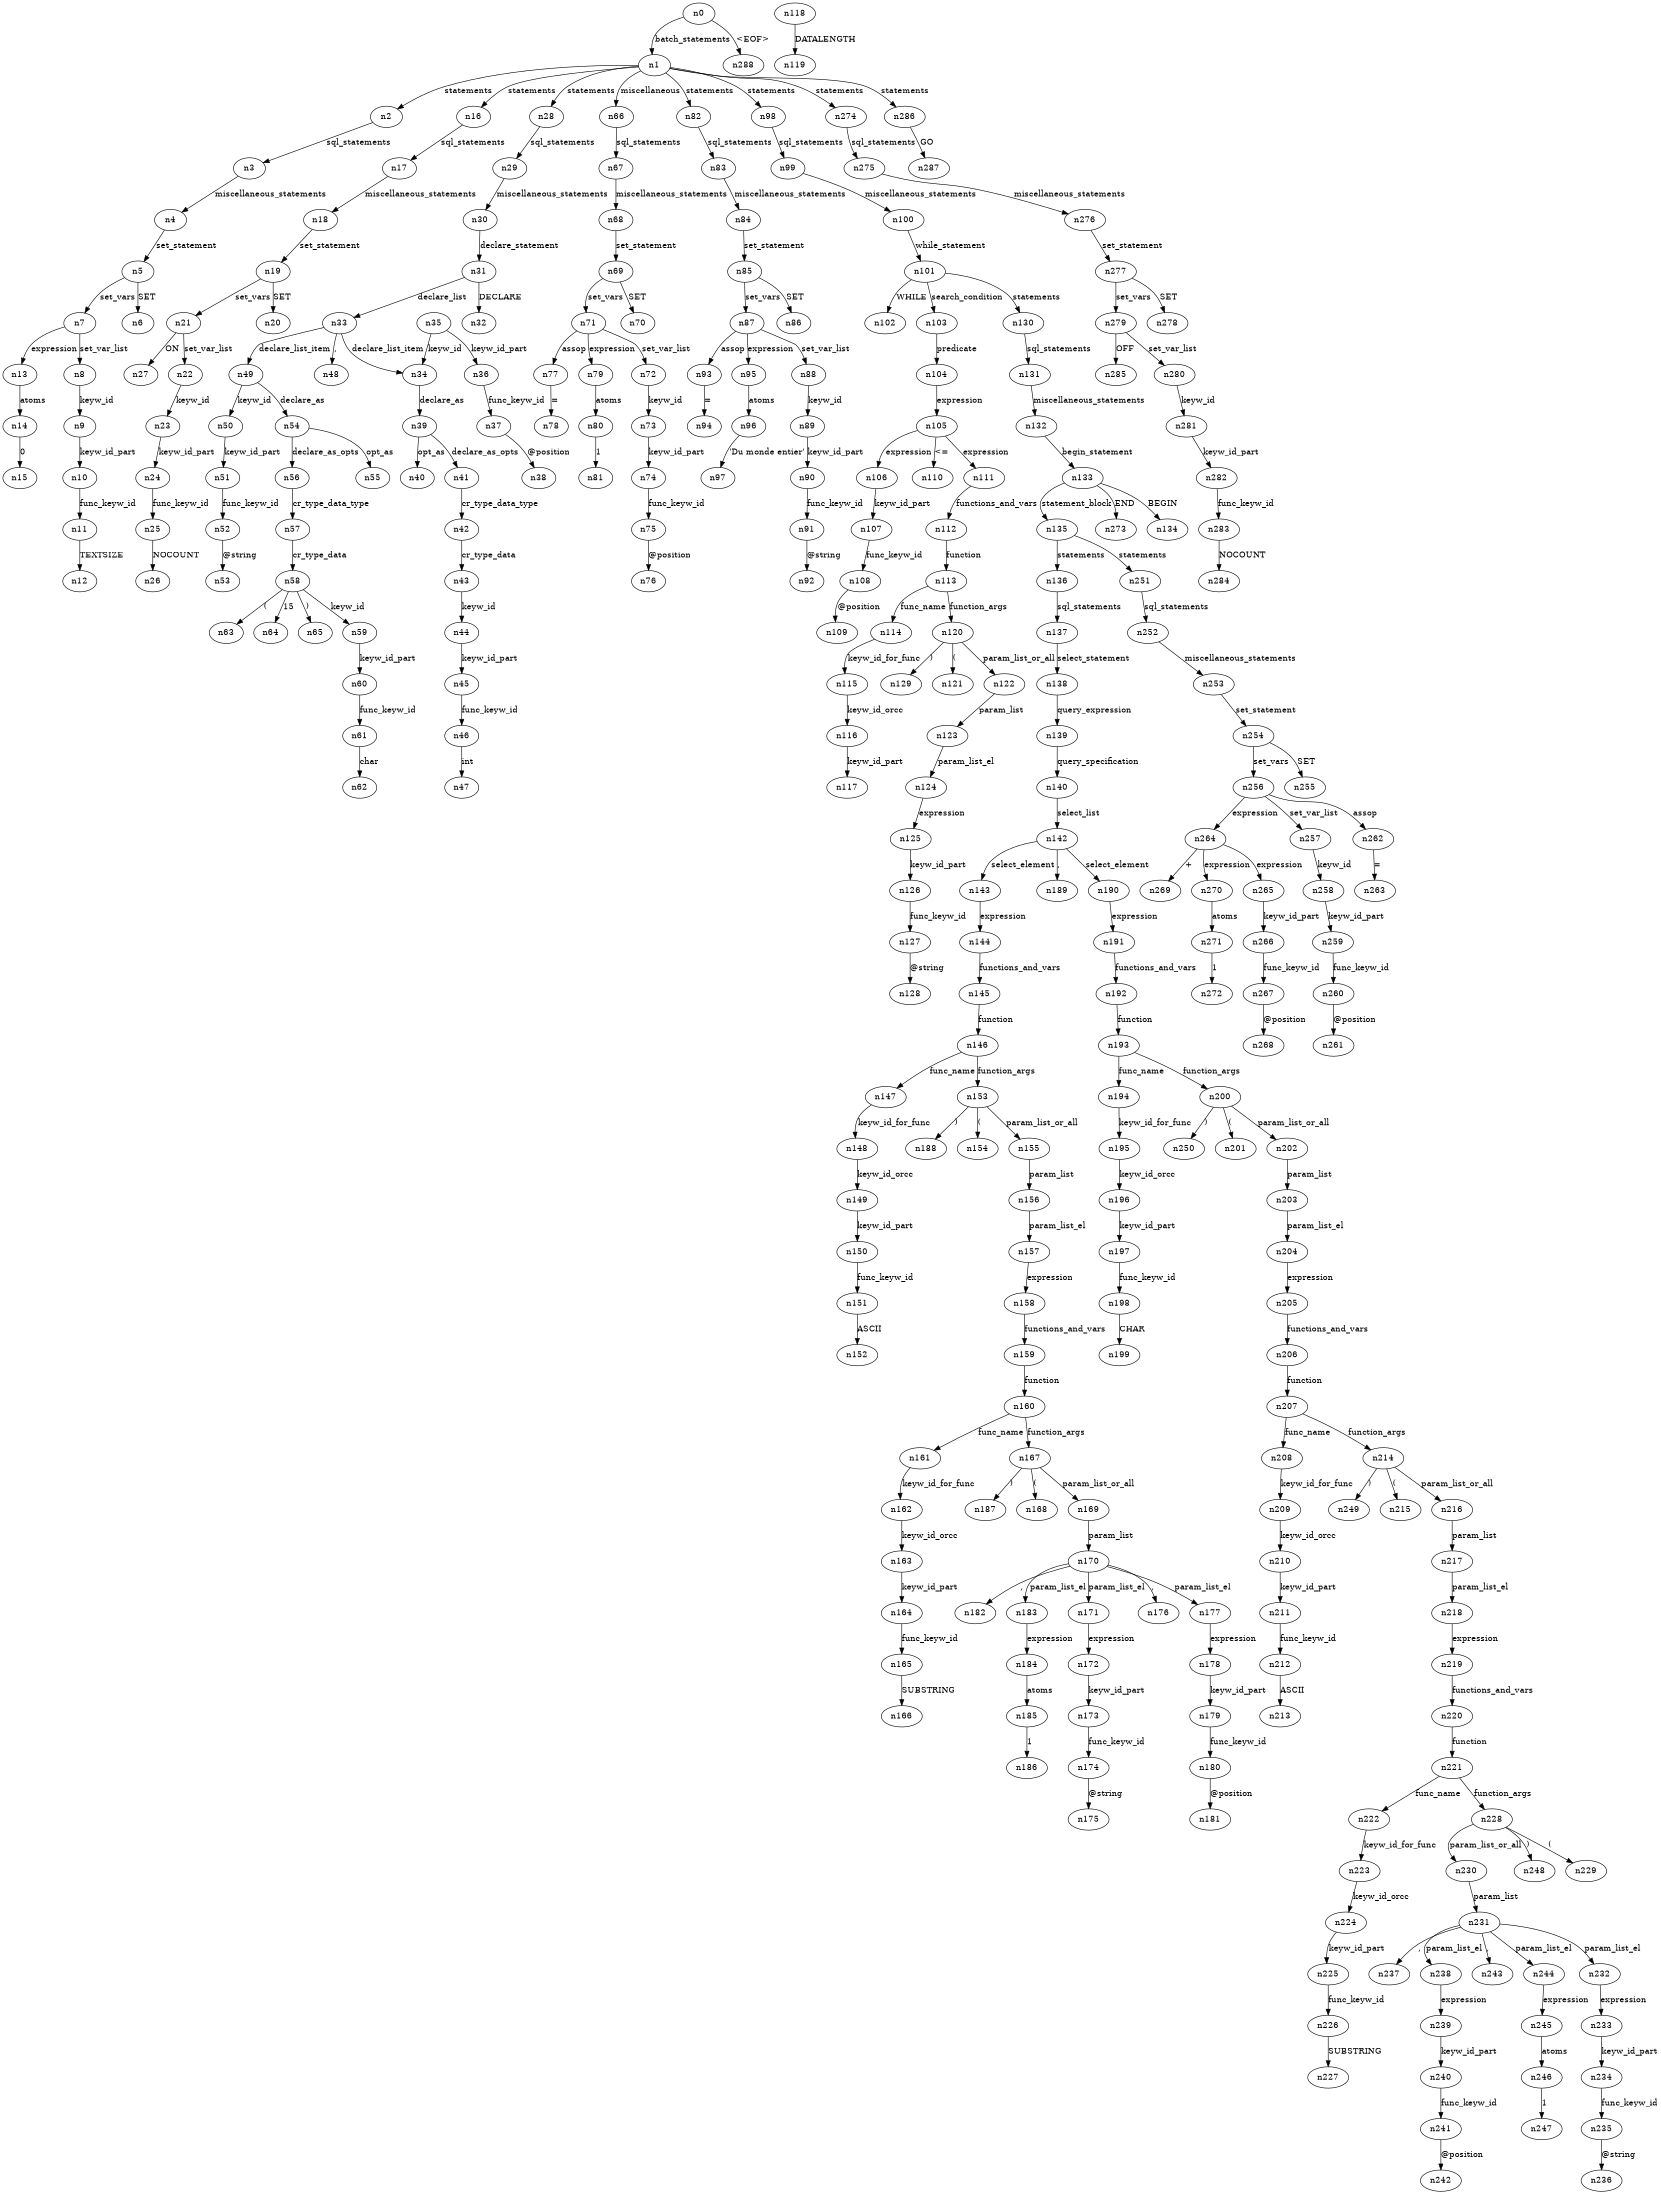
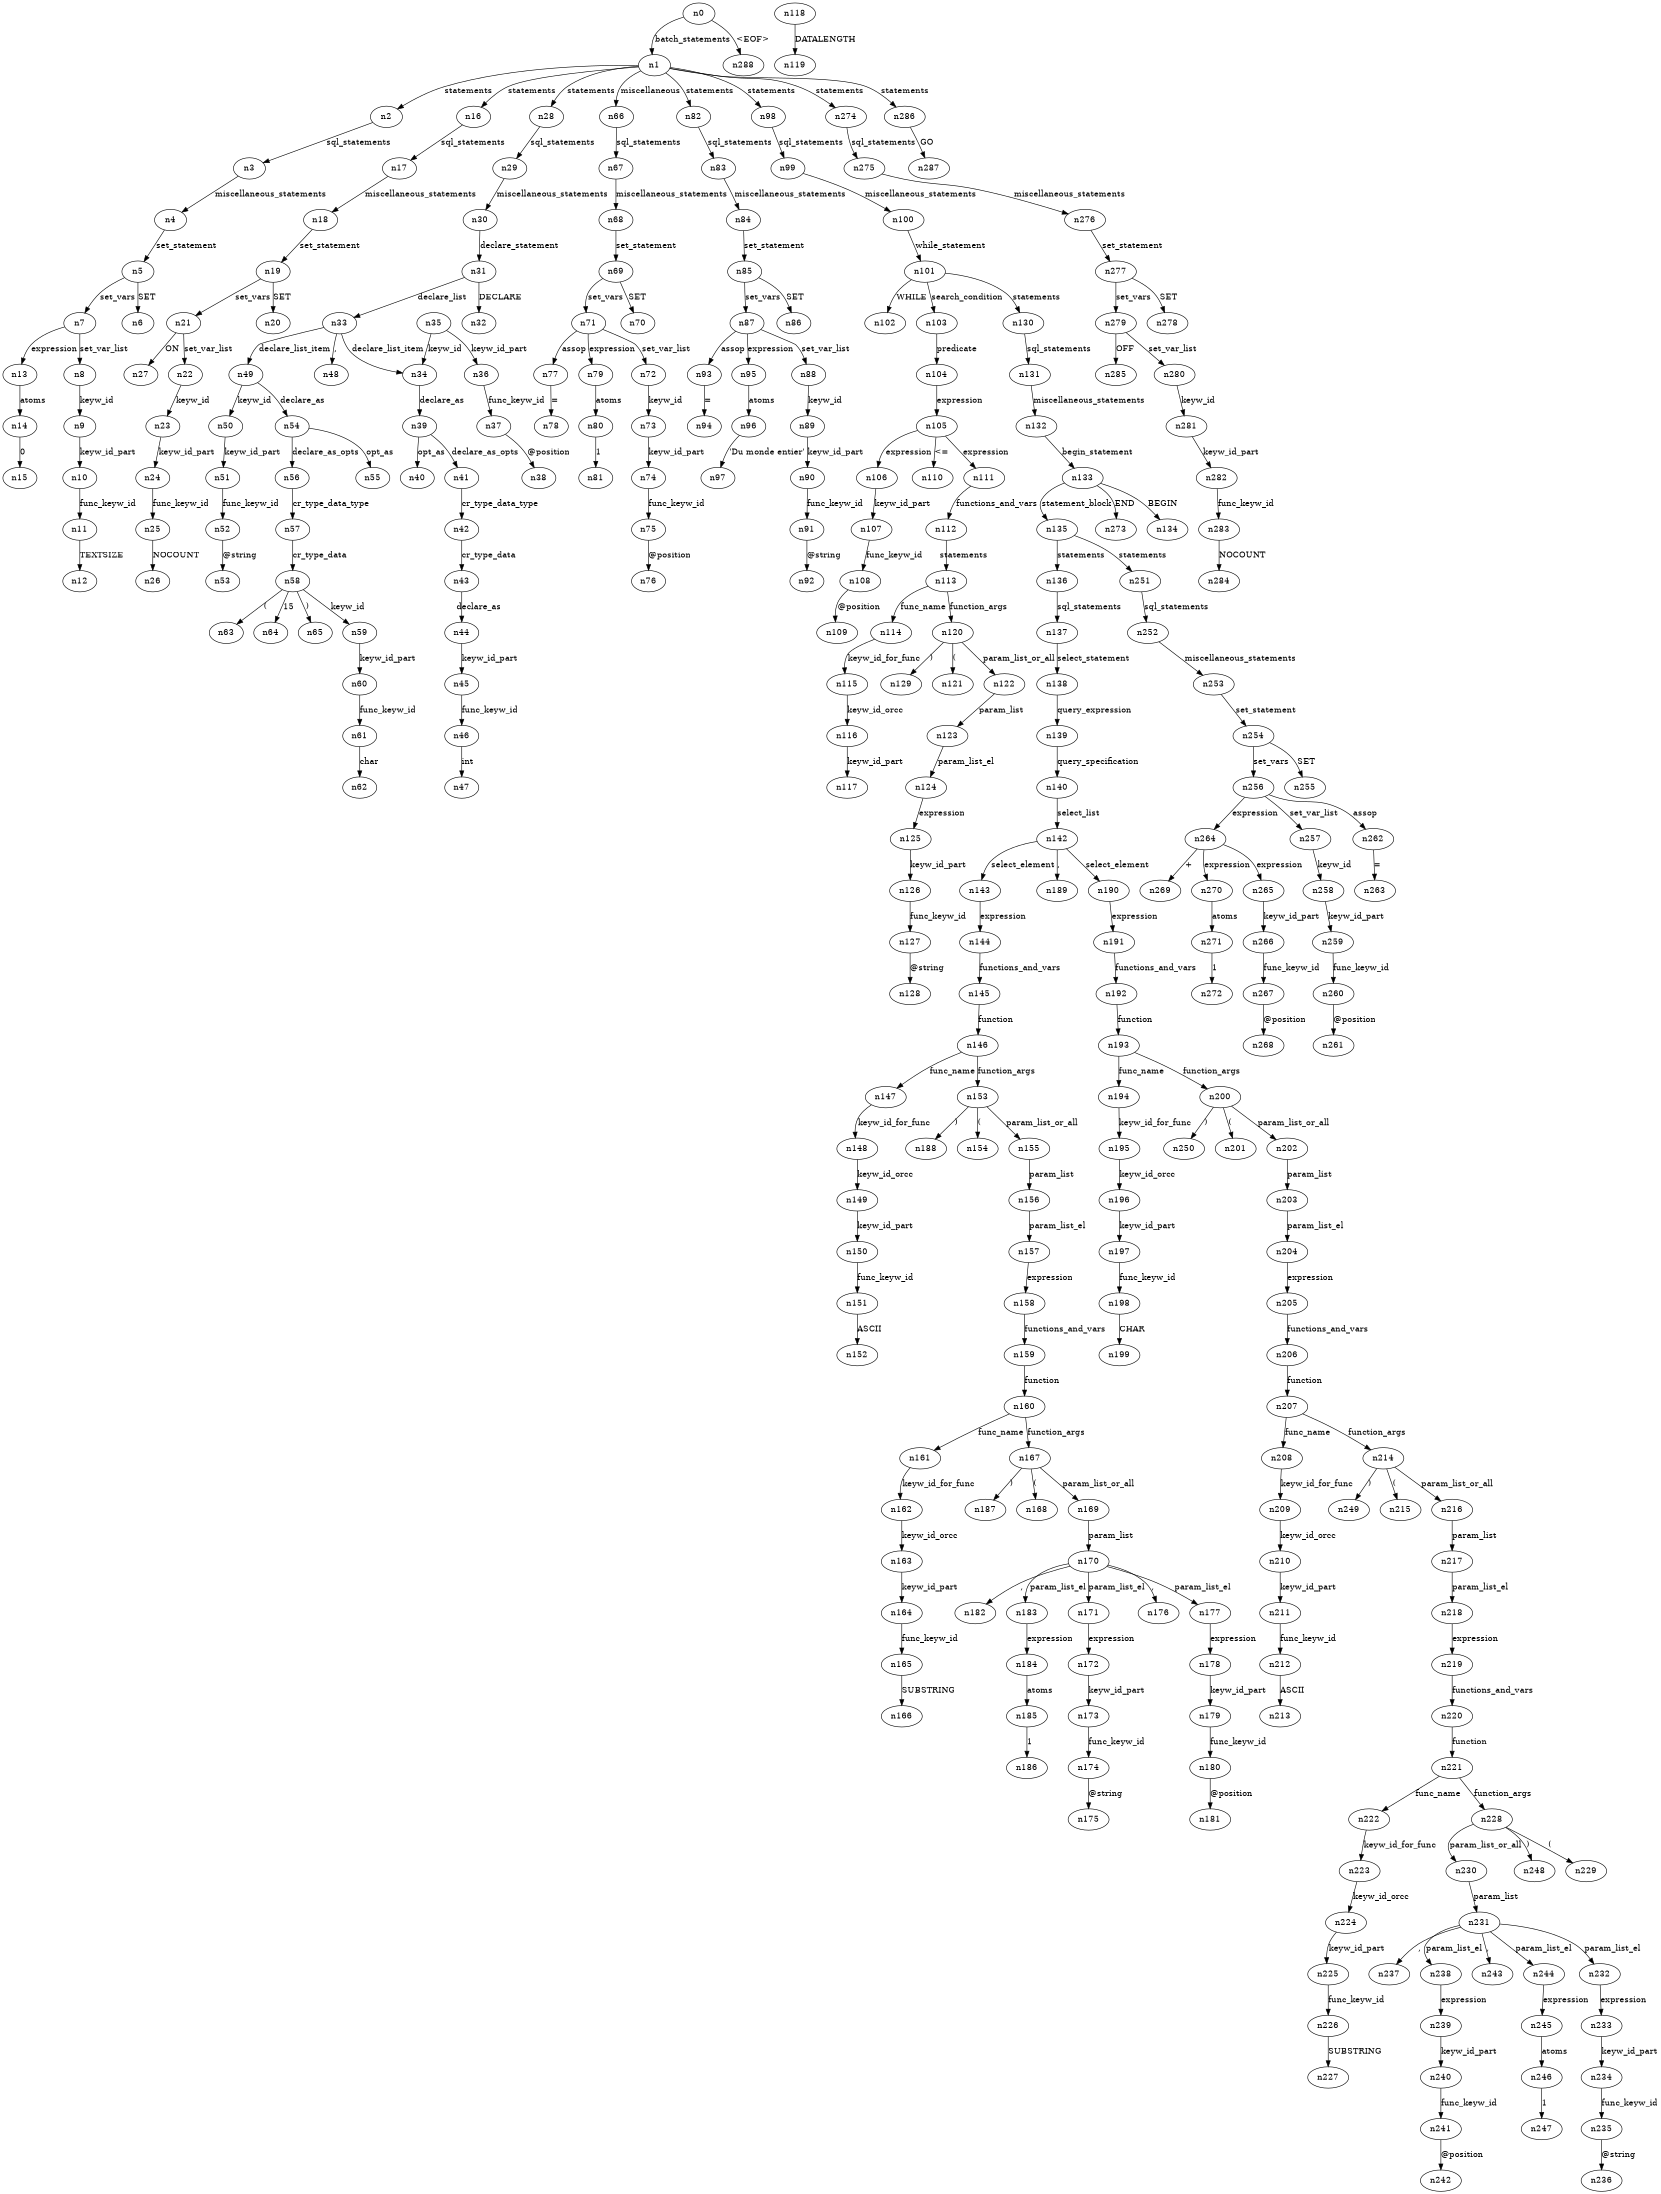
edge "n112" -> "n113": label "function" -> "statements"
edge "n43" -> "n44": label "keyw_id" -> "declare_as"
